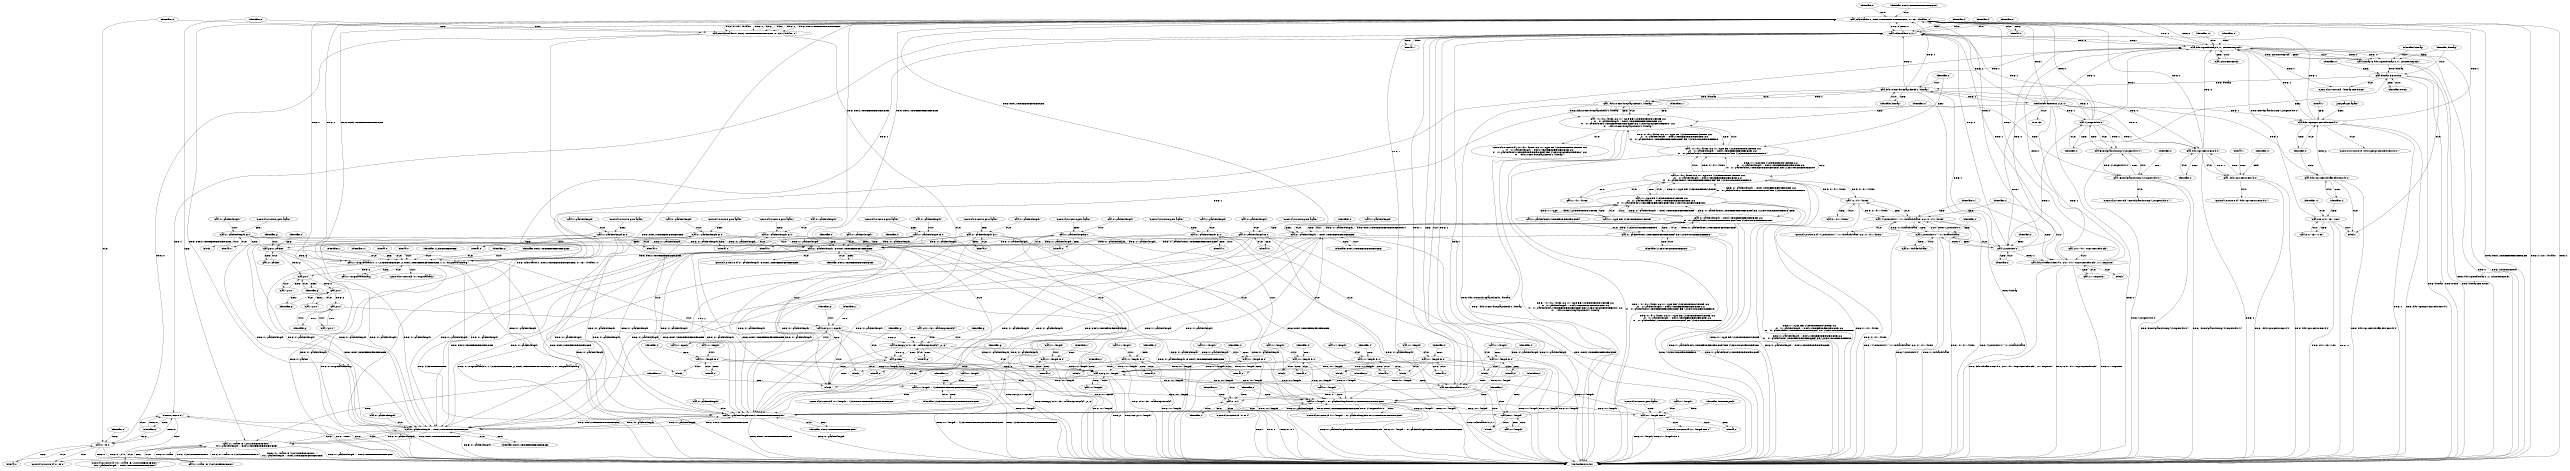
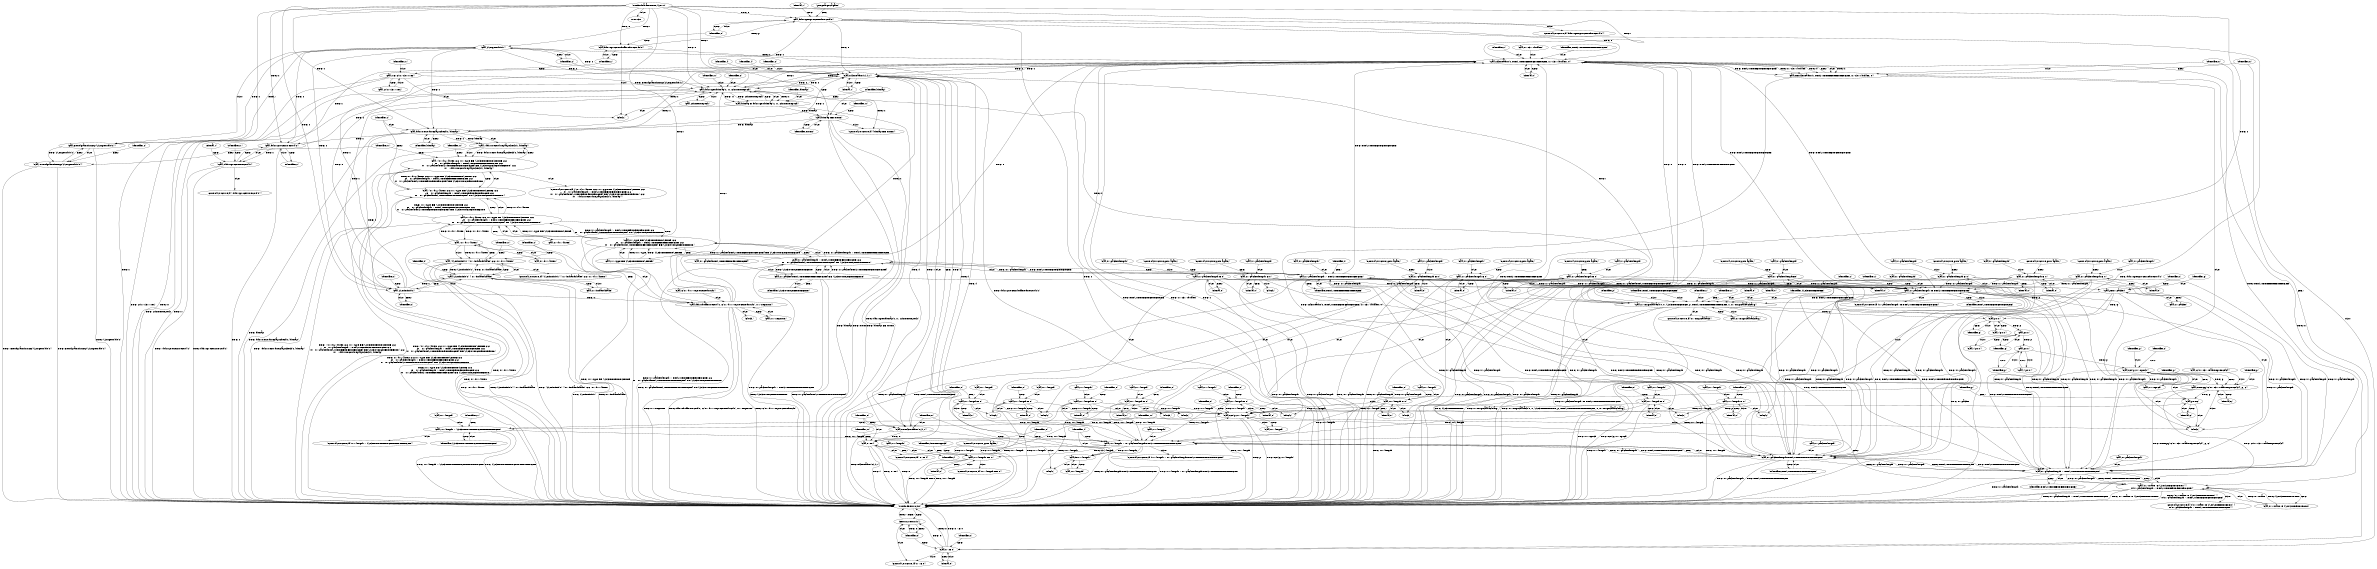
node "(Call,s->s3->rbuf.len)": added
edge "(Call,ssl3_read_n(s,i,i,1))" -> "(Return,return(n);)": now "(Call,ssl3_read_n(s,i,i,1))" -> "(Call,n != i)"
edge "(Call,dtls1_record_replay_check(s, bitmap))" -> "(MethodParameterIn,SSL *s)": reversed
edge "(Call,BIO_dgram_is_sctp(SSL_get_rbio(s)))" -> "(Call,SSL_get_rbio(s))": label "CFG: " -> "DTLS: "
node "(ControlStructure,if (!BIO_dgram_is_sctp(SSL_get_rbio(s))))": removed
edge "(Call,rr->length > s->packet_length-DTLS1_RT_HEADER_LENGTH)" -> "(Call,s->packet_length-DTLS1_RT_HEADER_LENGTH)": label "DDG: SSL_get_rbio(s)" -> "CFG: "
